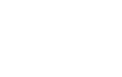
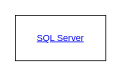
node "SQL Server": added
